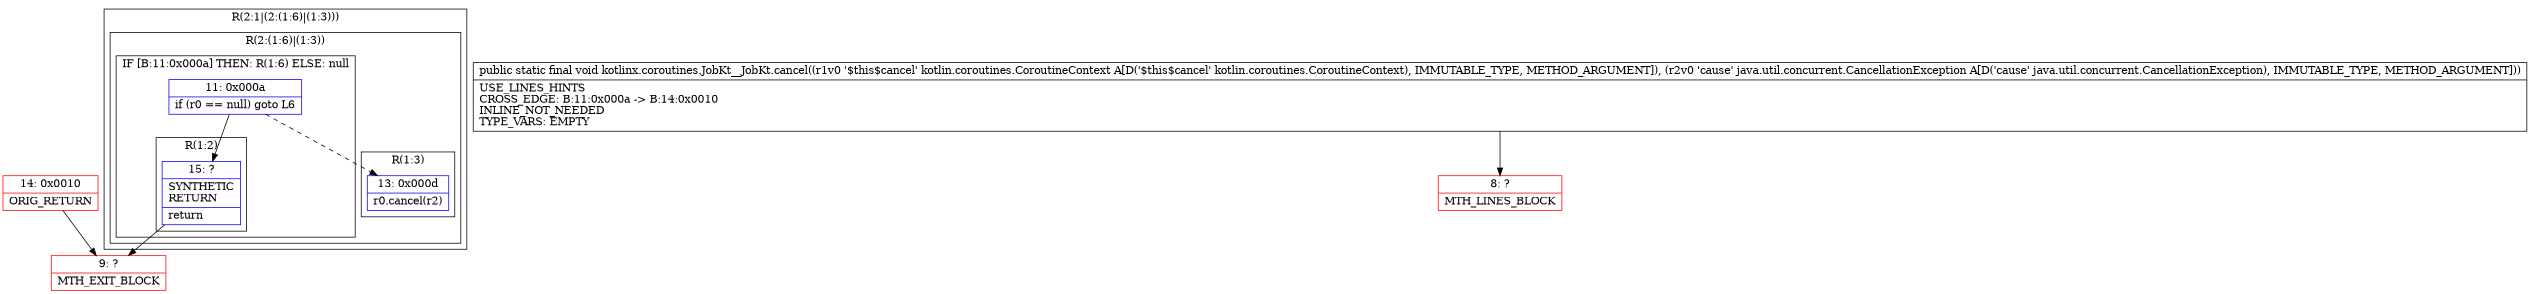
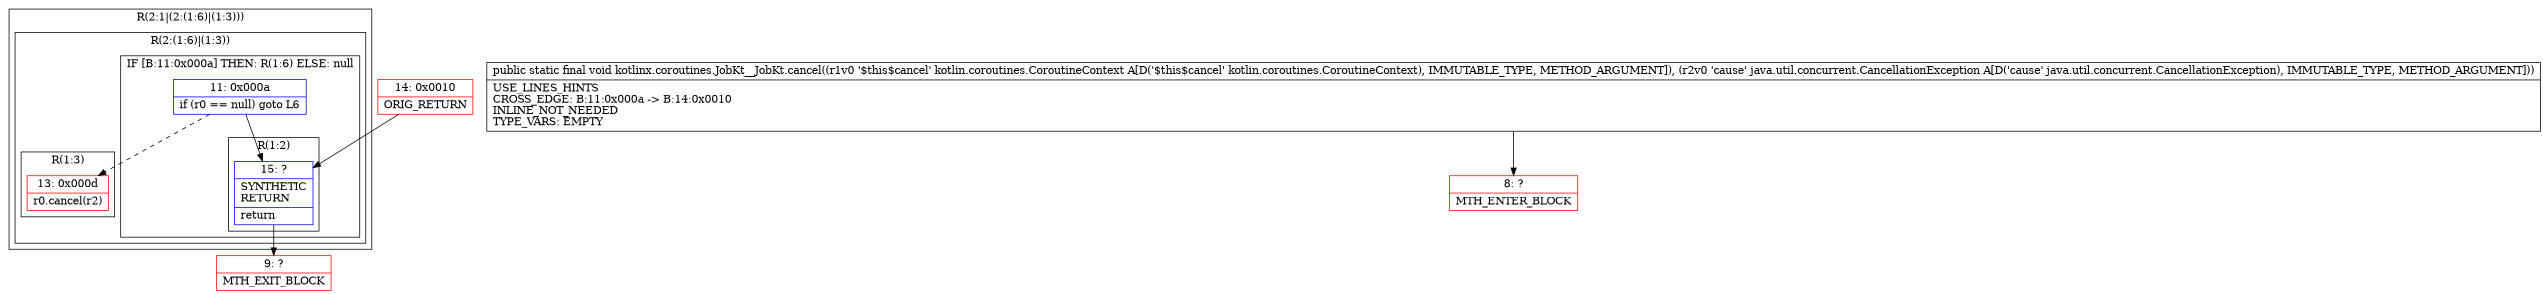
node "13: 0x000d": color blue -> red
node "8: ?": text "MTH_LINES_BLOCK" -> "MTH_ENTER_BLOCK"
edge "14: 0x0010" -> "9: ?": now "14: 0x0010" -> "15: ?"
